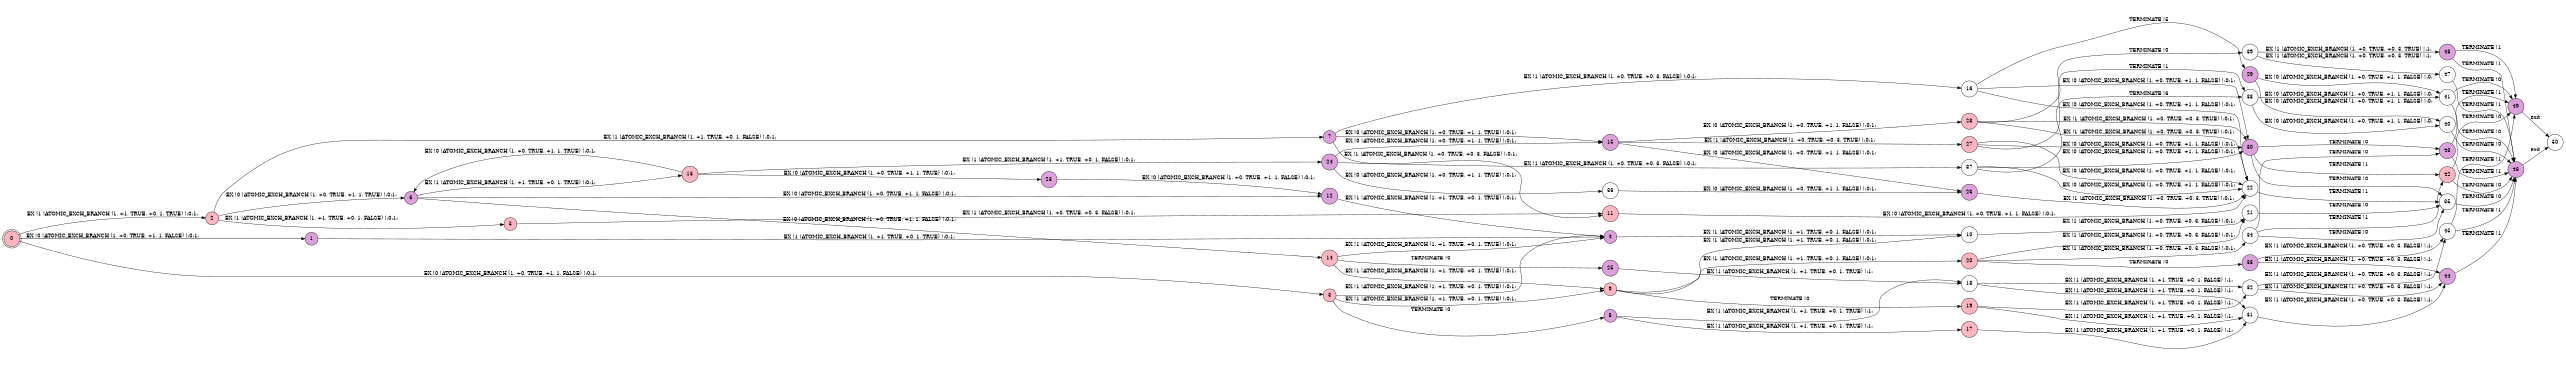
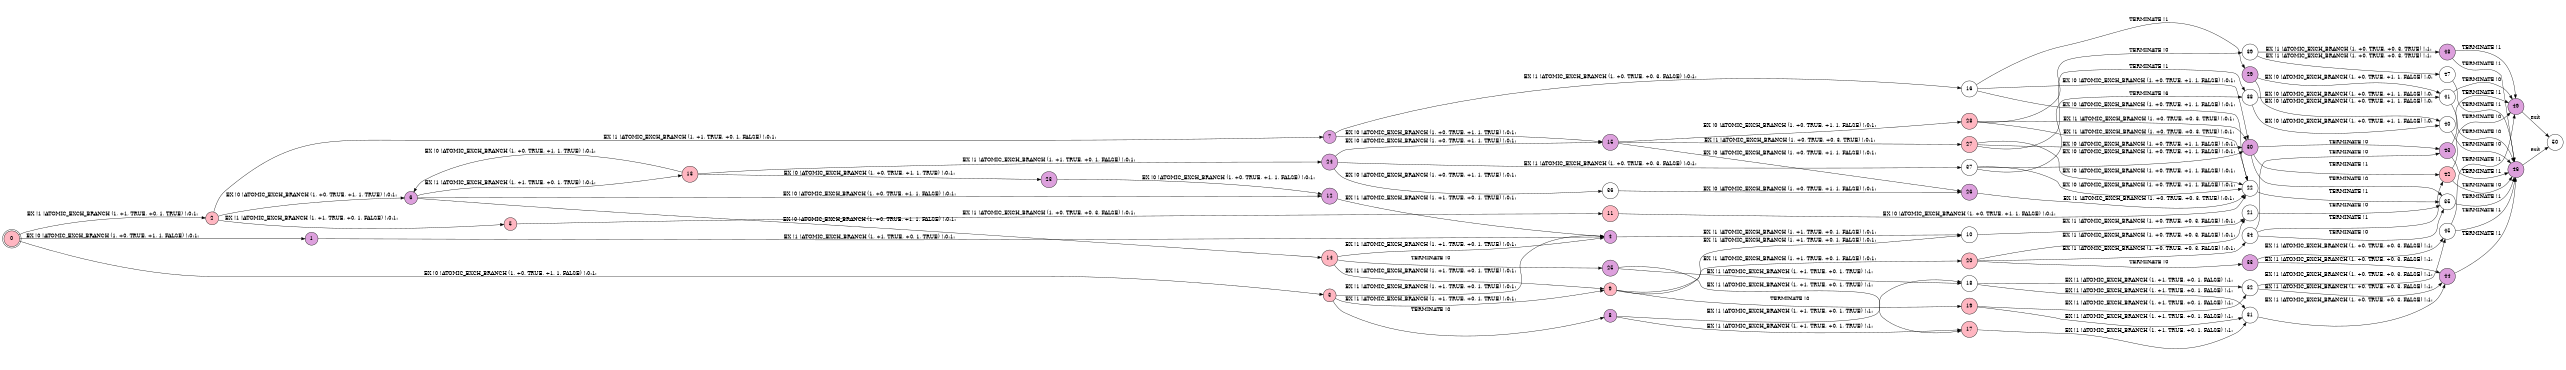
edge "16" -> "29": label "TERMINATE !5" -> "TERMINATE !1"
edge "7" -> "11": removed, label "EX !1 !ATOMIC_EXCH_BRANCH (1, +0, TRUE, +0, 3, FALSE) !:0:1:"
edge "35" -> "46": label "TERMINATE !0" -> "TERMINATE !1"
edge "25" -> "17": added, label "EX !1 !ATOMIC_EXCH_BRANCH (1, +1, TRUE, +0, 1, TRUE) !:1:"
